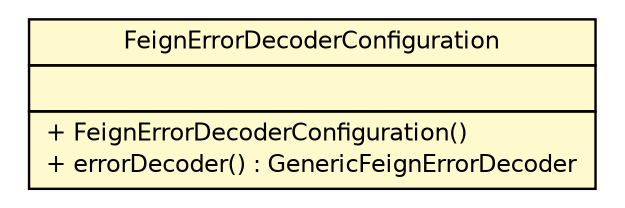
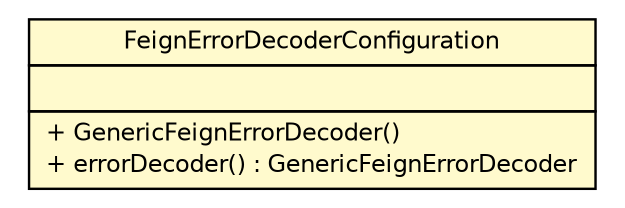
node "FeignErrorDecoderConfiguration": text "+ FeignErrorDecoderConfiguration()" -> "+ GenericFeignErrorDecoder()"
